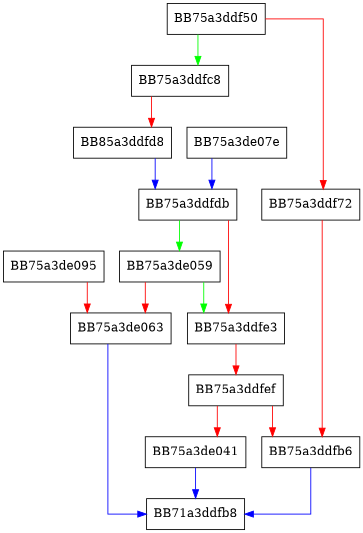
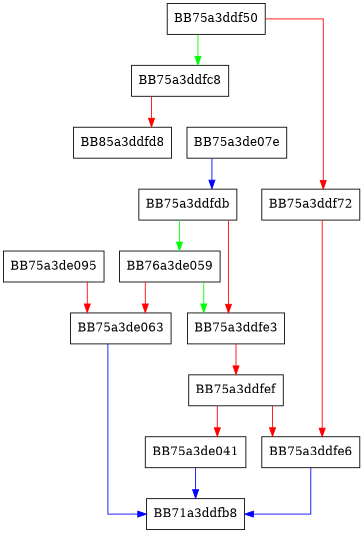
edge "BB85a3ddfd8" -> "BB75a3ddfdb": removed
node "BB75a3de059": label "BB75a3de059" -> "BB76a3de059"
node "BB75a3ddfb6": label "BB75a3ddfb6" -> "BB75a3ddfe6"
